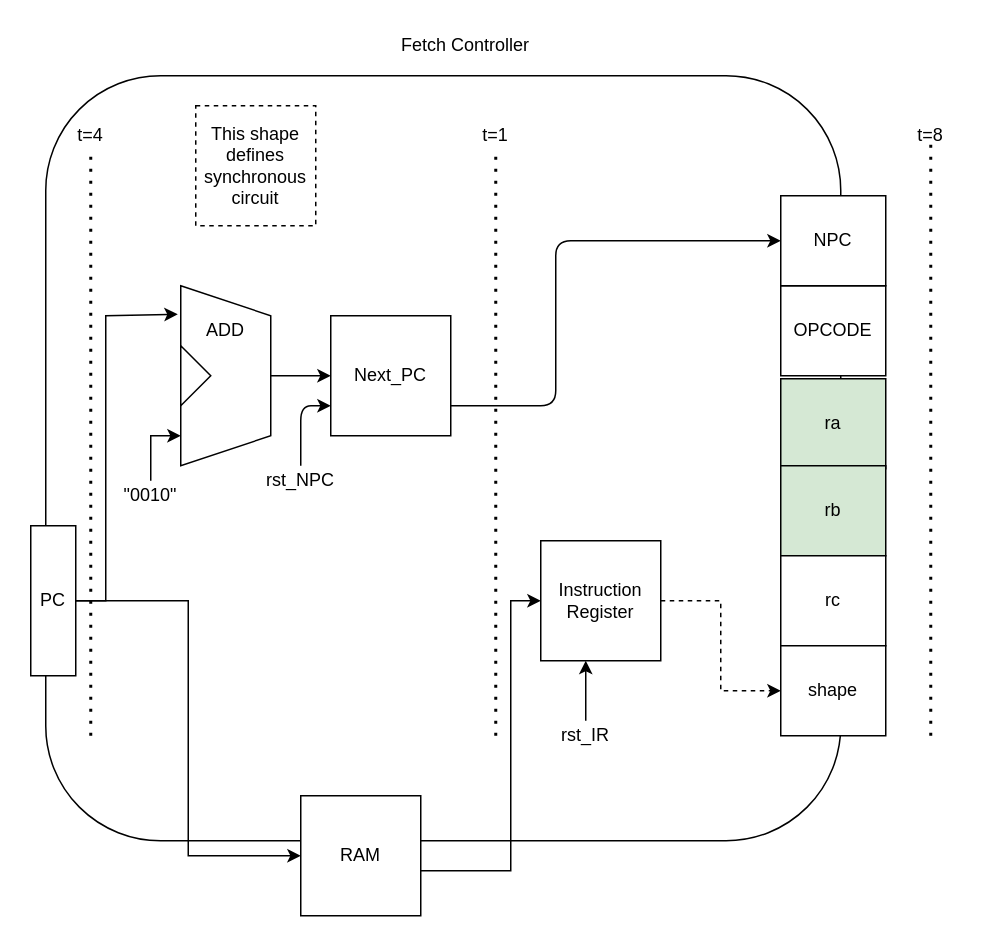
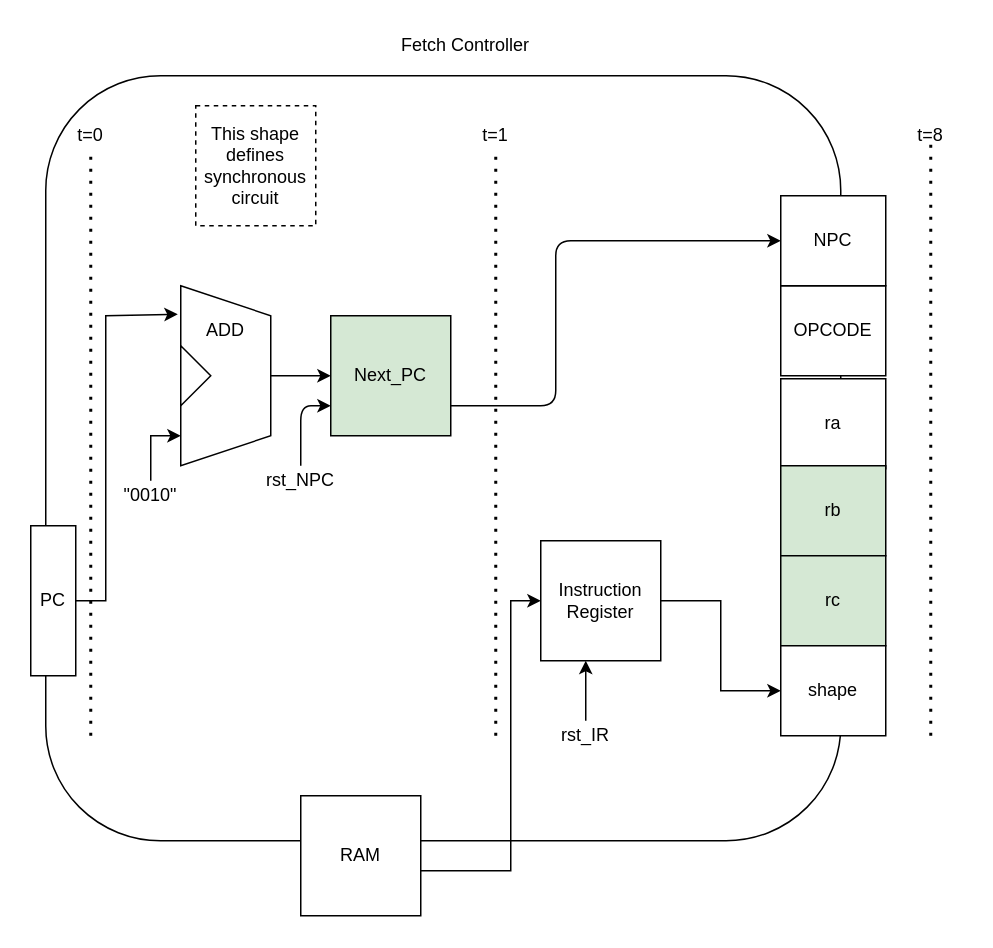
node "t=4": label "t=4" -> "t=0"
node "Next_PC": fillcolor #ffffff -> #d5e8d4
node "ra": fillcolor #d5e8d4 -> #ffffff
node "rc": fillcolor #ffffff -> #d5e8d4
edge "Instruction Register" -> "shape": style dashed -> solid
edge "PC" -> "RAM": removed
